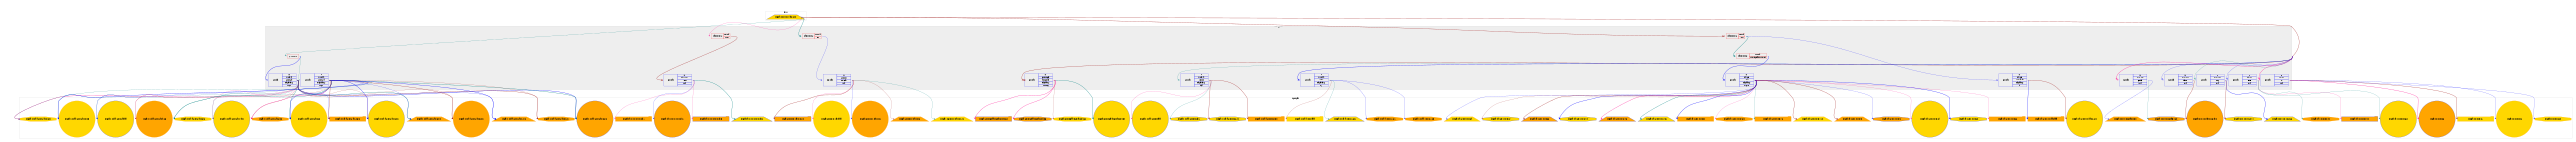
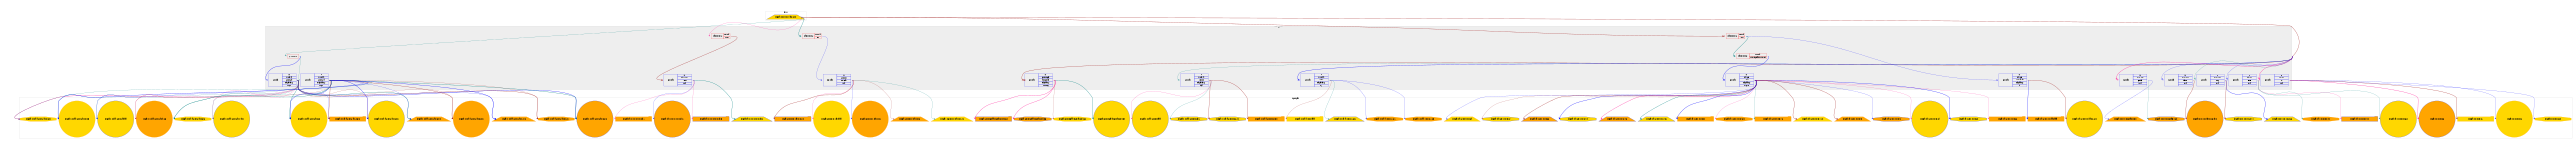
node "portage://sys-devel/automake-1.6.3-r2": removed
